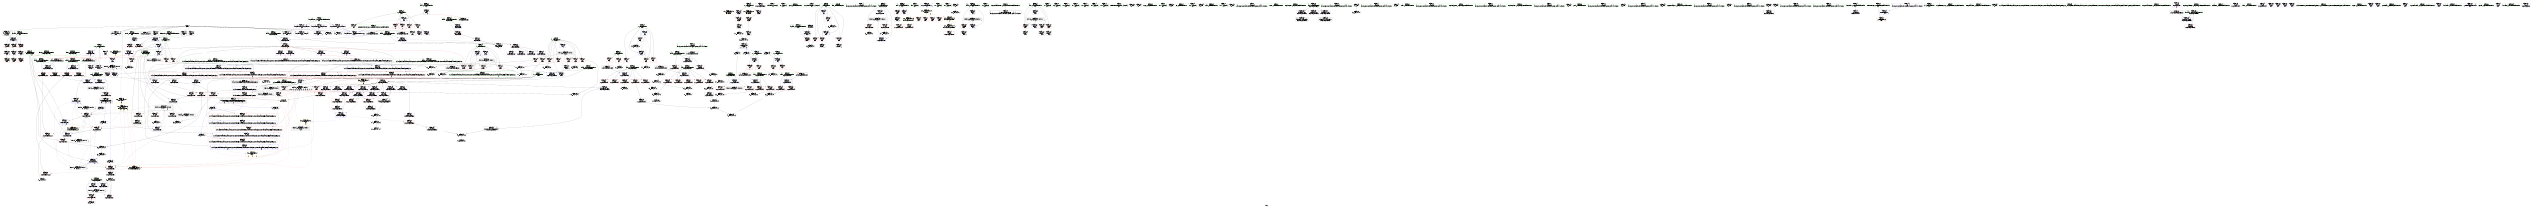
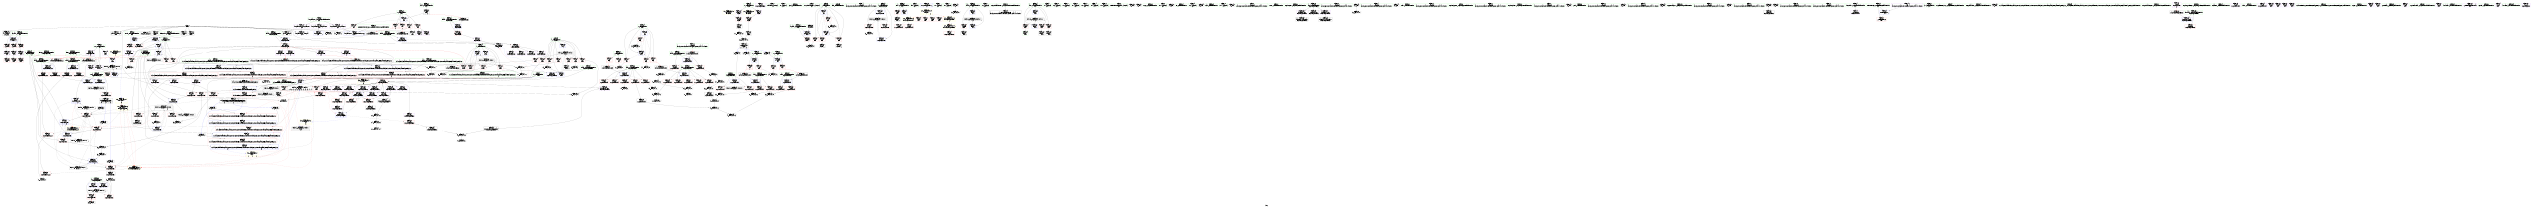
node "NodeID: 542": removed
